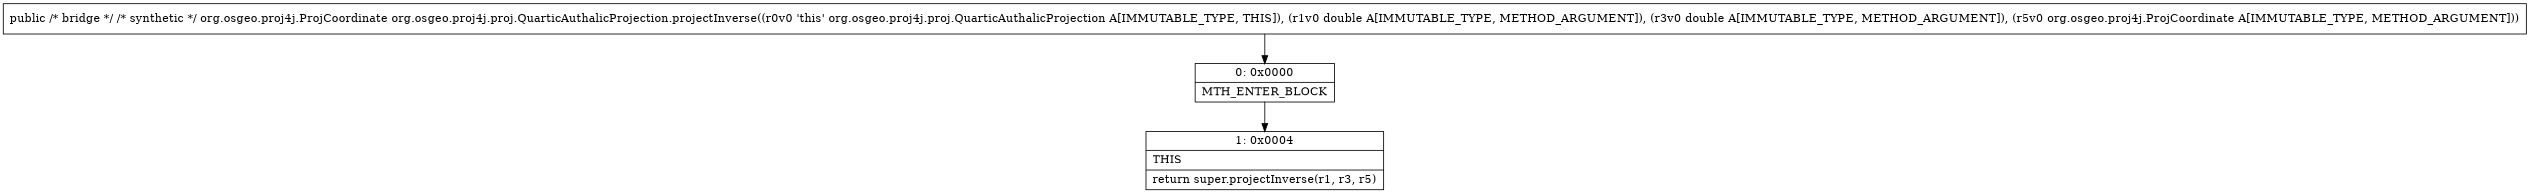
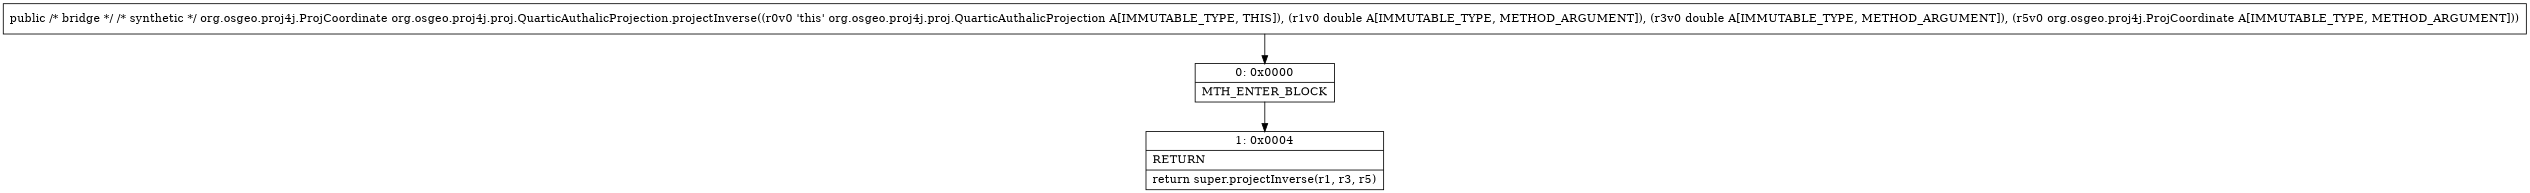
node "1: 0x0004": text "THIS" -> "RETURN"
